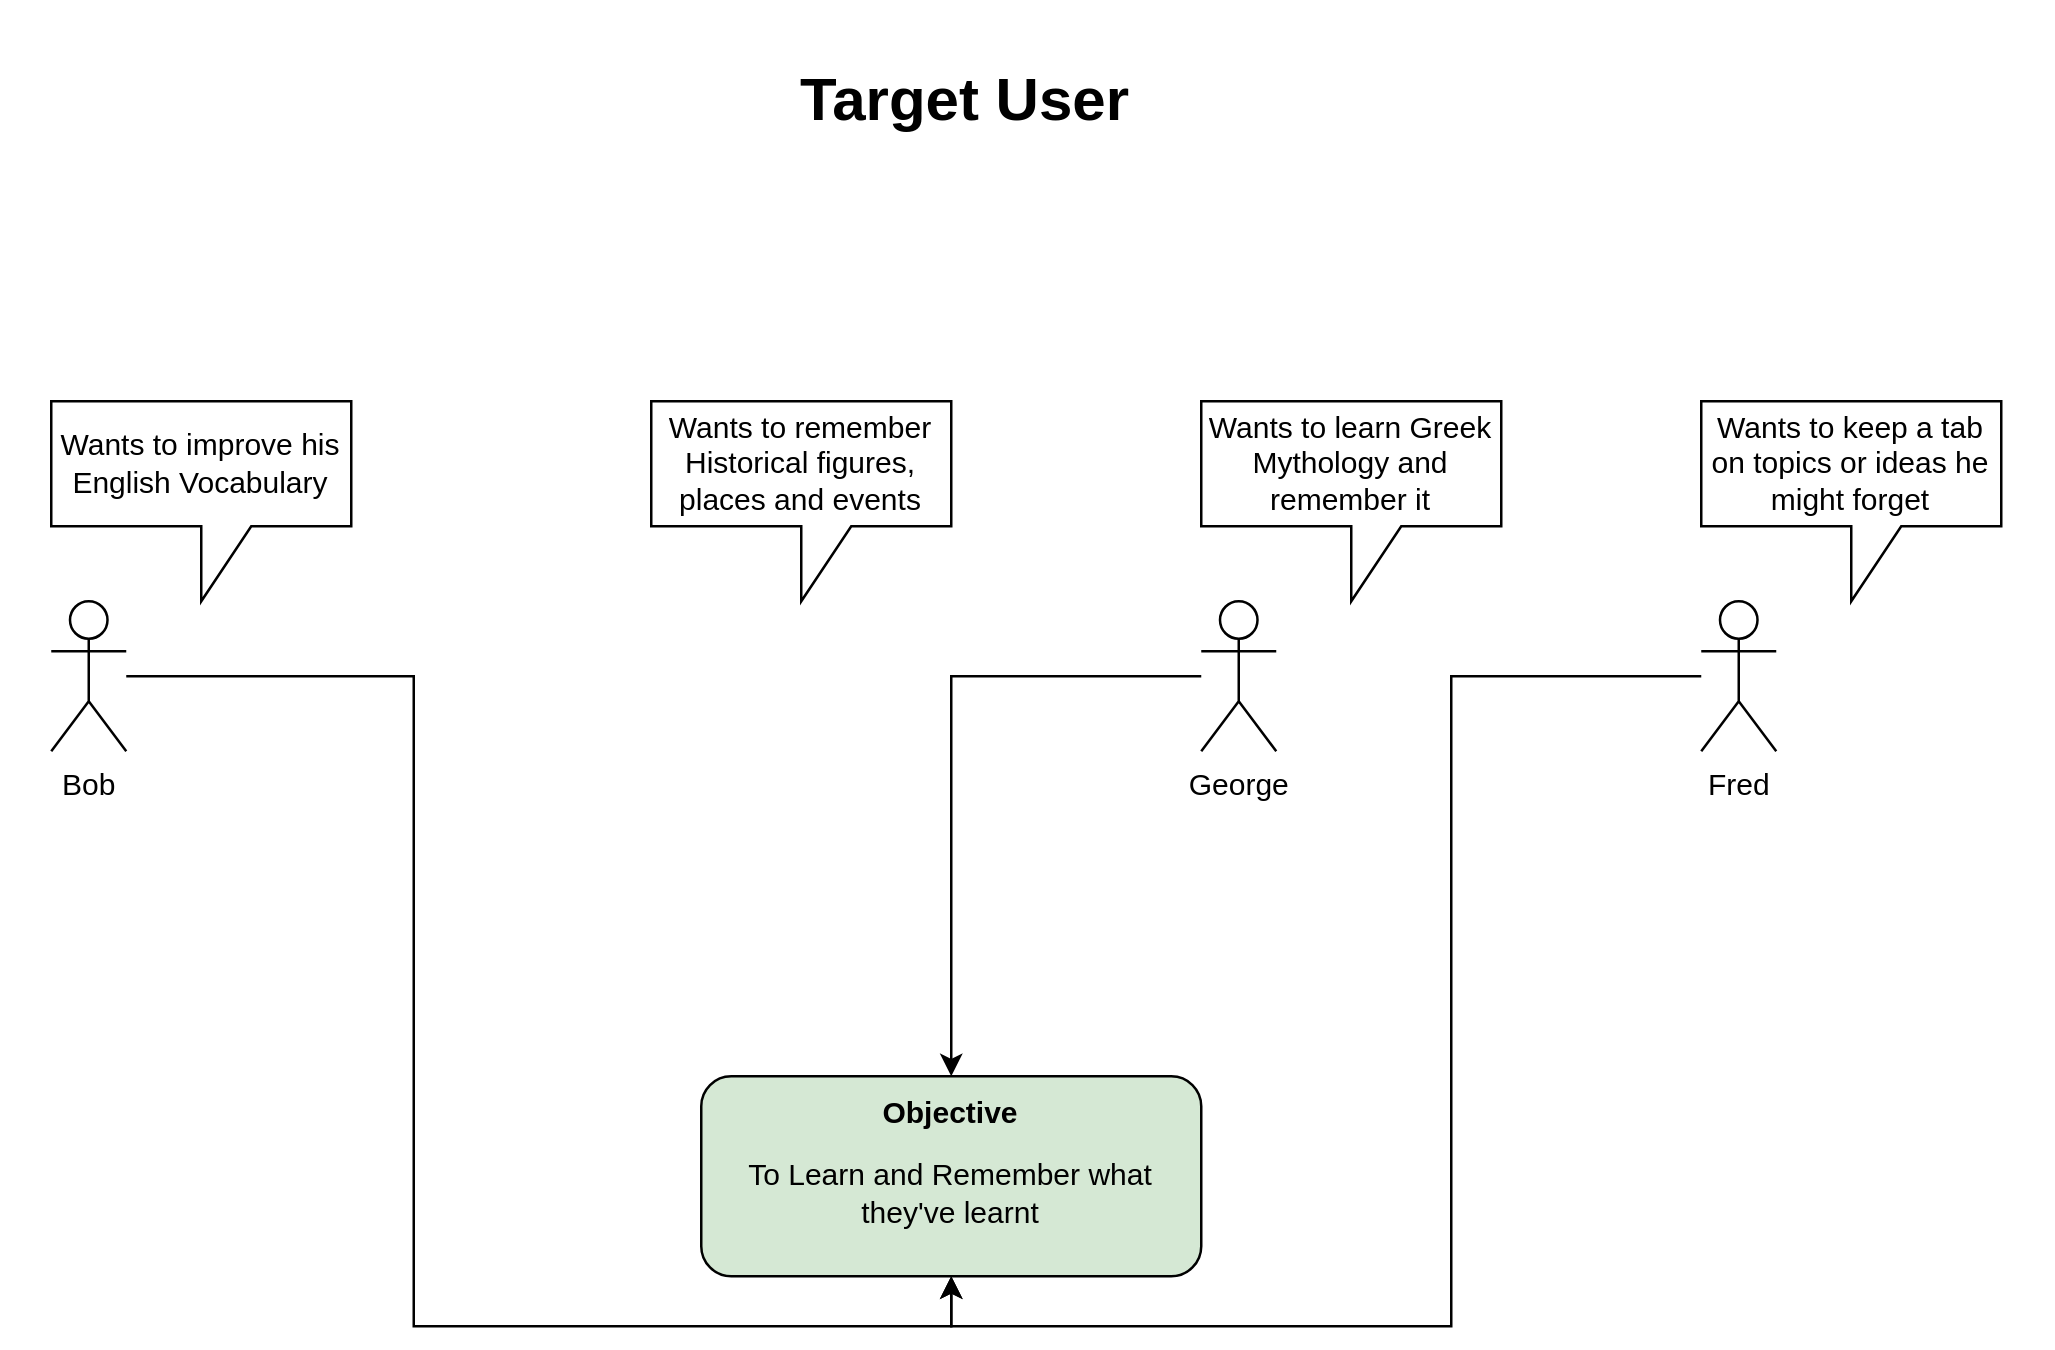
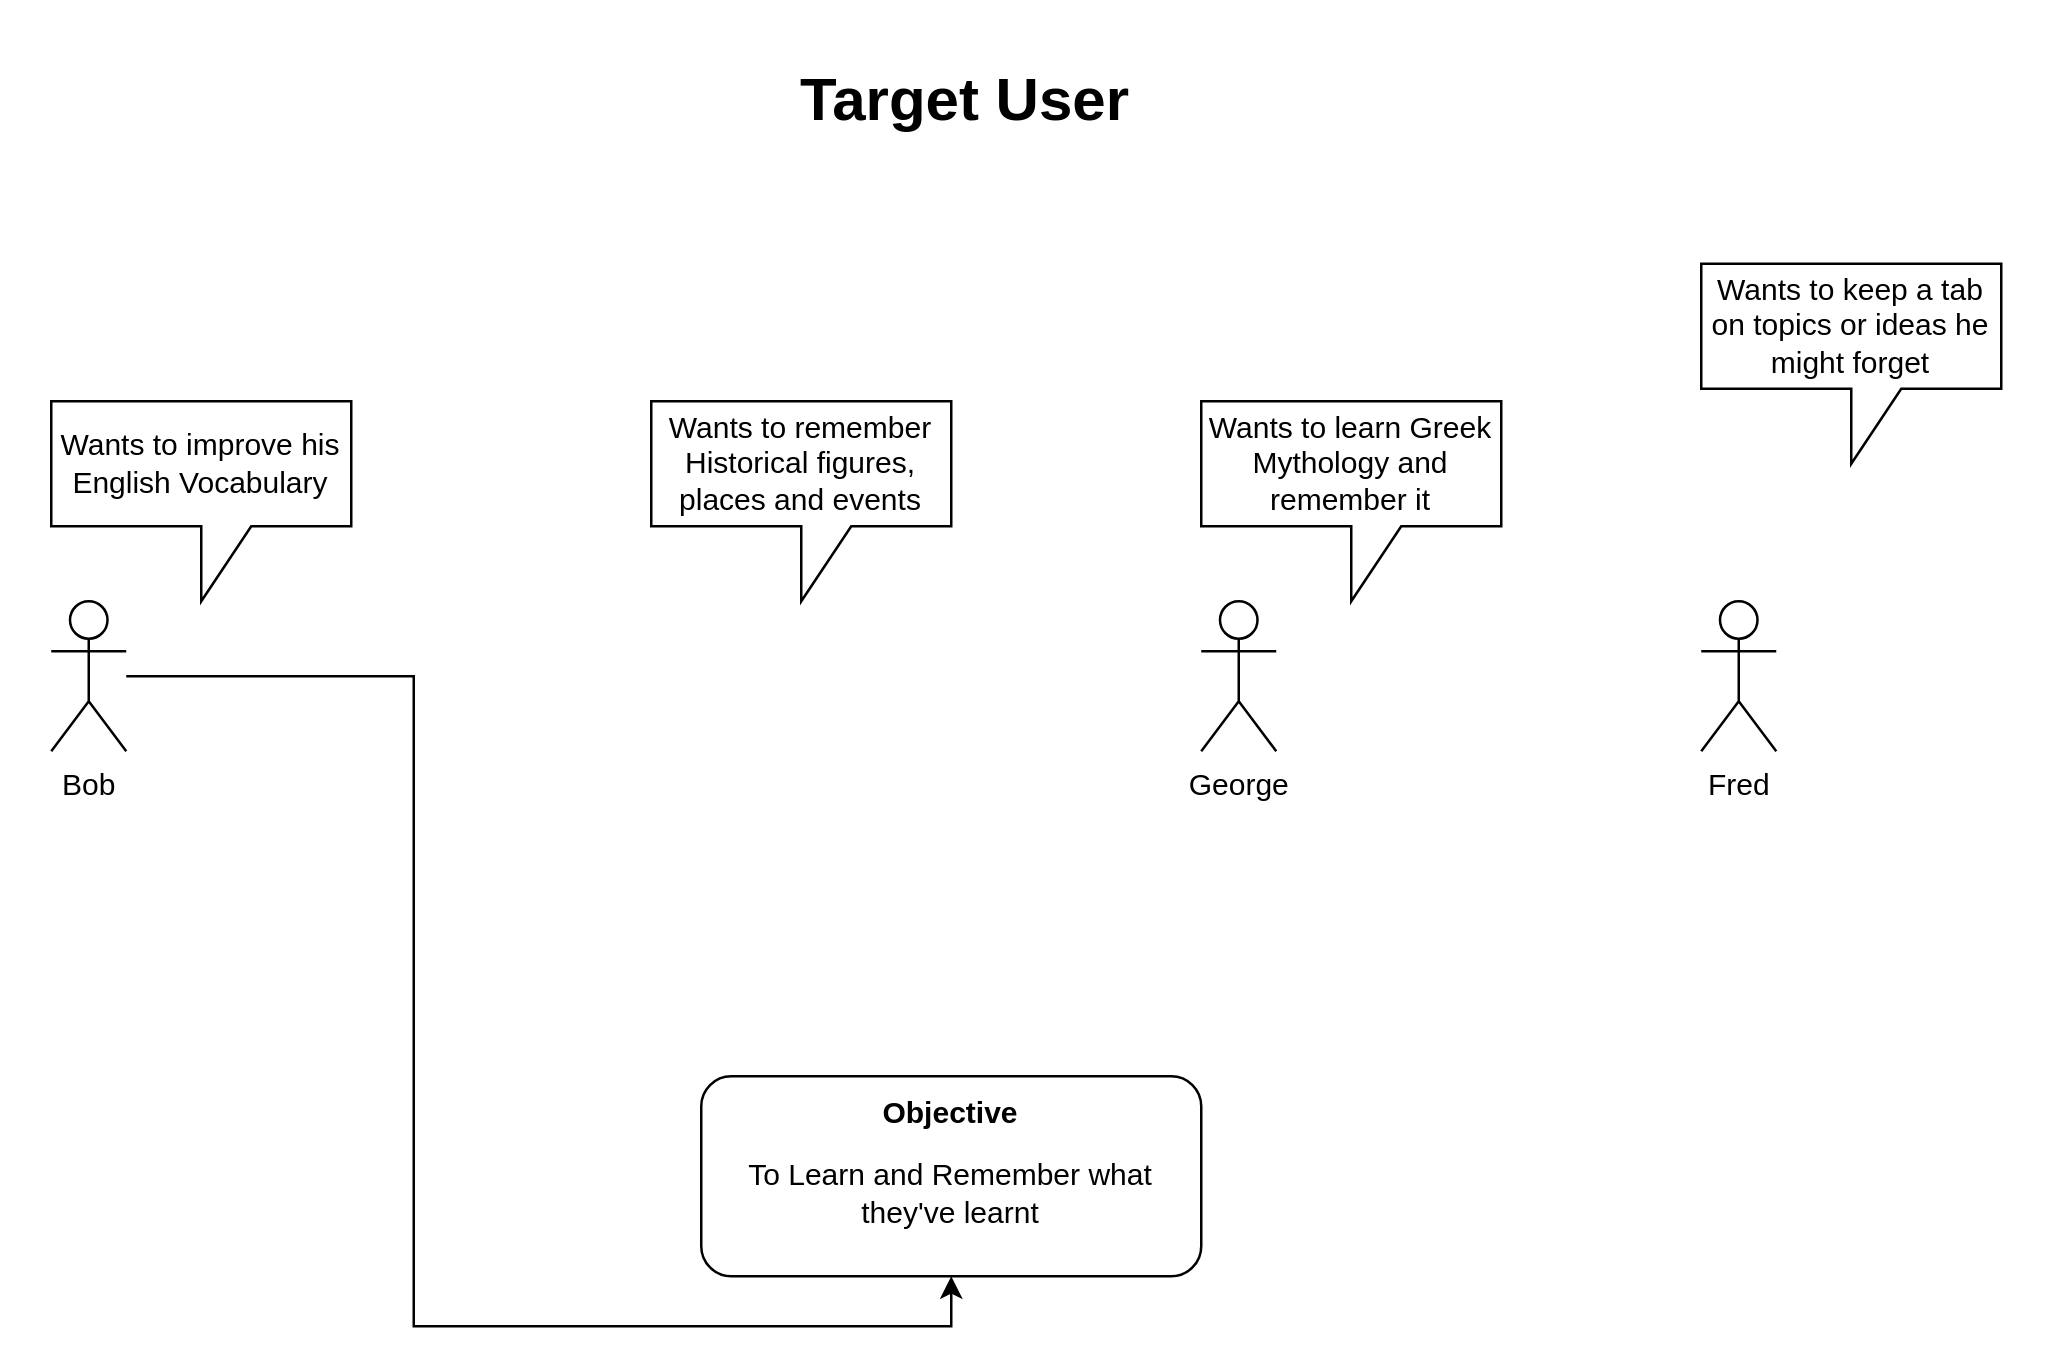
node "Wants to keep a tab on topics or ideas he might forget": moved (1851, 501) -> (1851, 364)
edge "George" -> "Objective": removed
edge "Fred" -> "To Learn and Remember what they've learnt": removed
node "To Learn and Remember what they've learnt": fillcolor #d5e8d4 -> #ffffff
